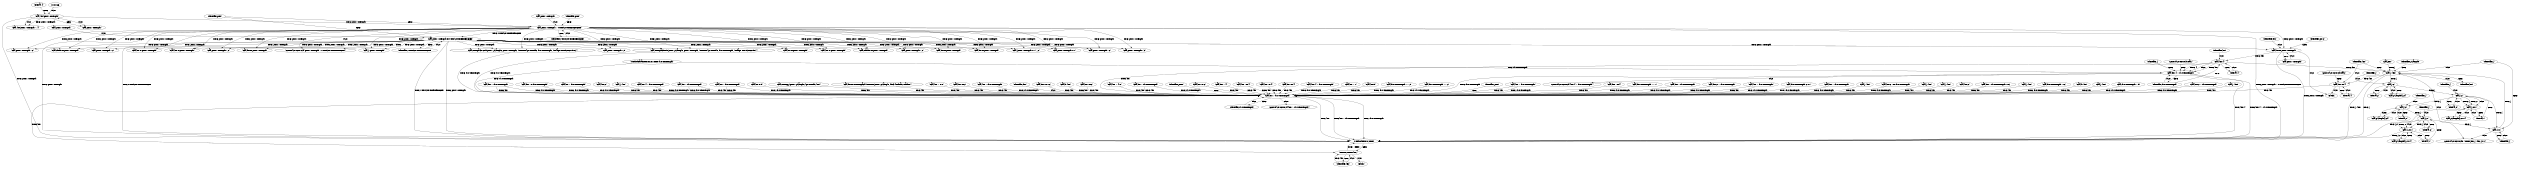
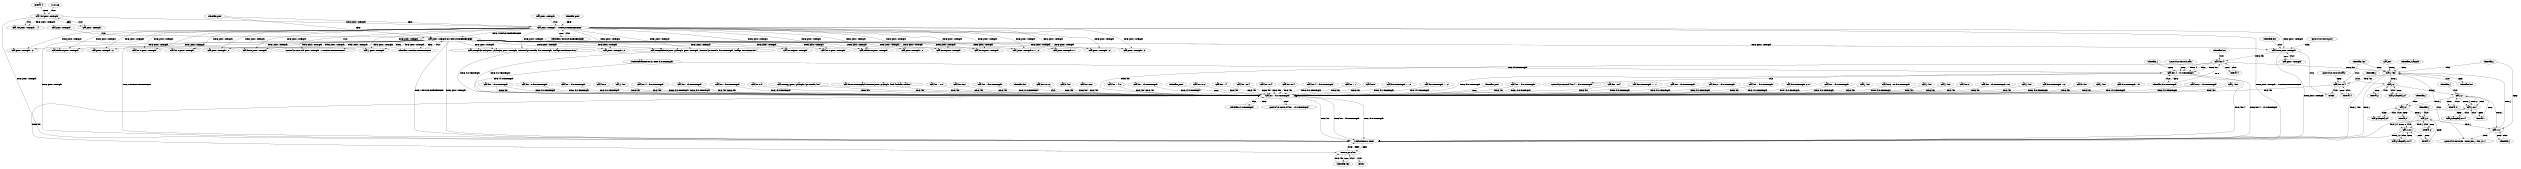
node "(Identifier,psrc)": label "(Identifier,psrc)" -> "(ControlStructure,psrc)"
edge "(Call,j++)" -> "(ControlStructure,for (UINT j=0; j<len; j++))": label "AST: " -> "CFG: "
node "(Return,return len;)": label "(Return,return len;)" -> "(Return,psrc len;)"
